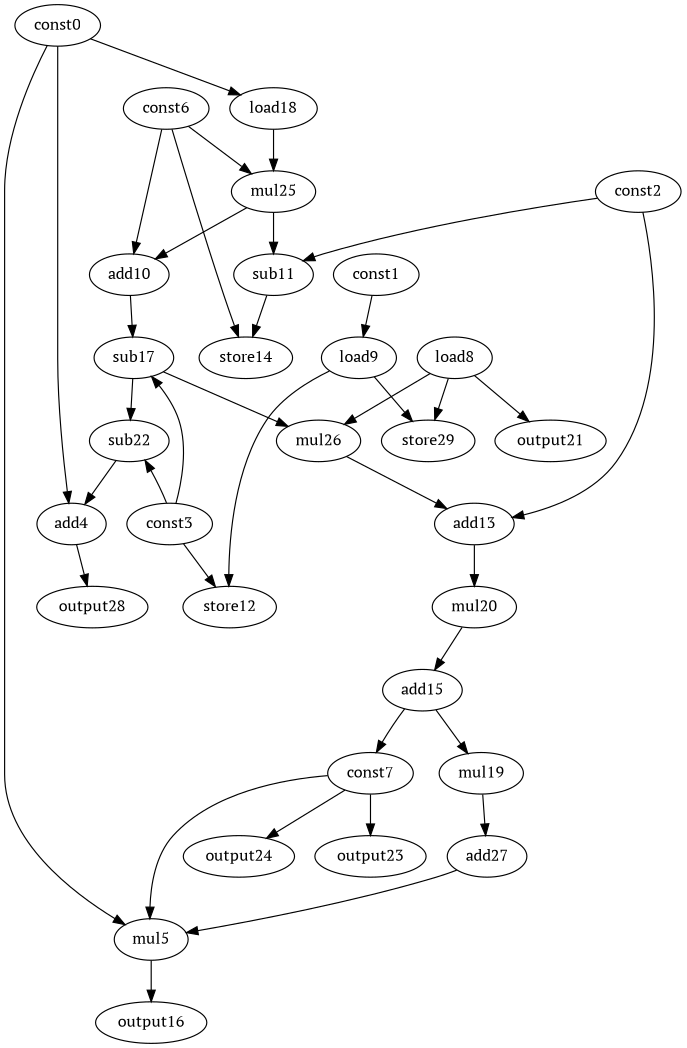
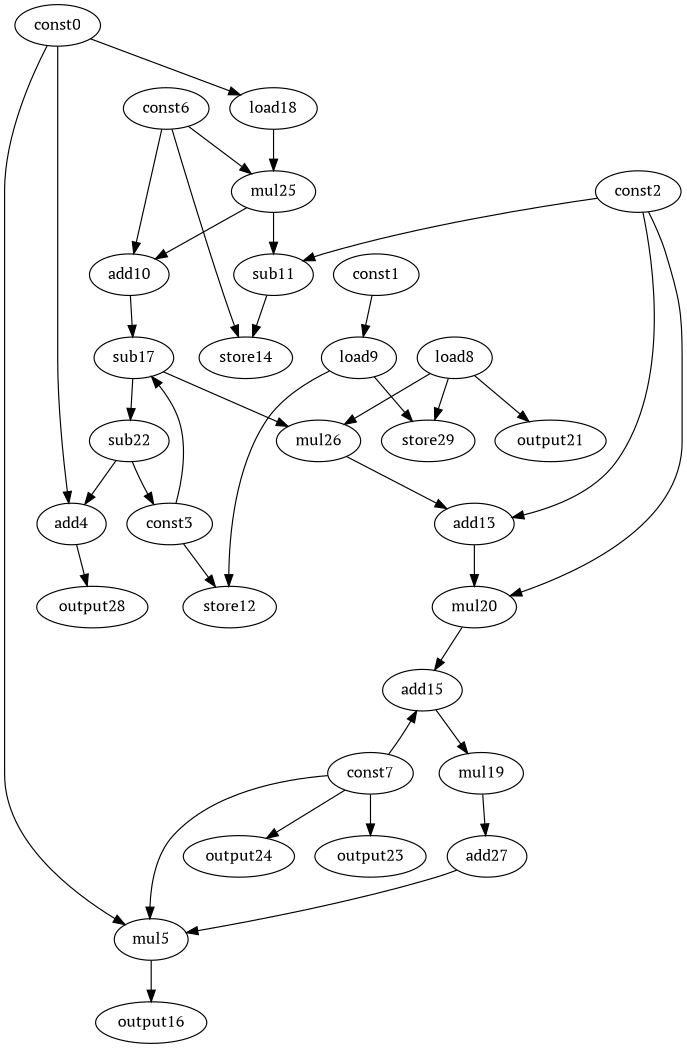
edge "const2" -> "mul20": added
edge "const3" -> "sub22": reversed
edge "add15" -> "const7": reversed
